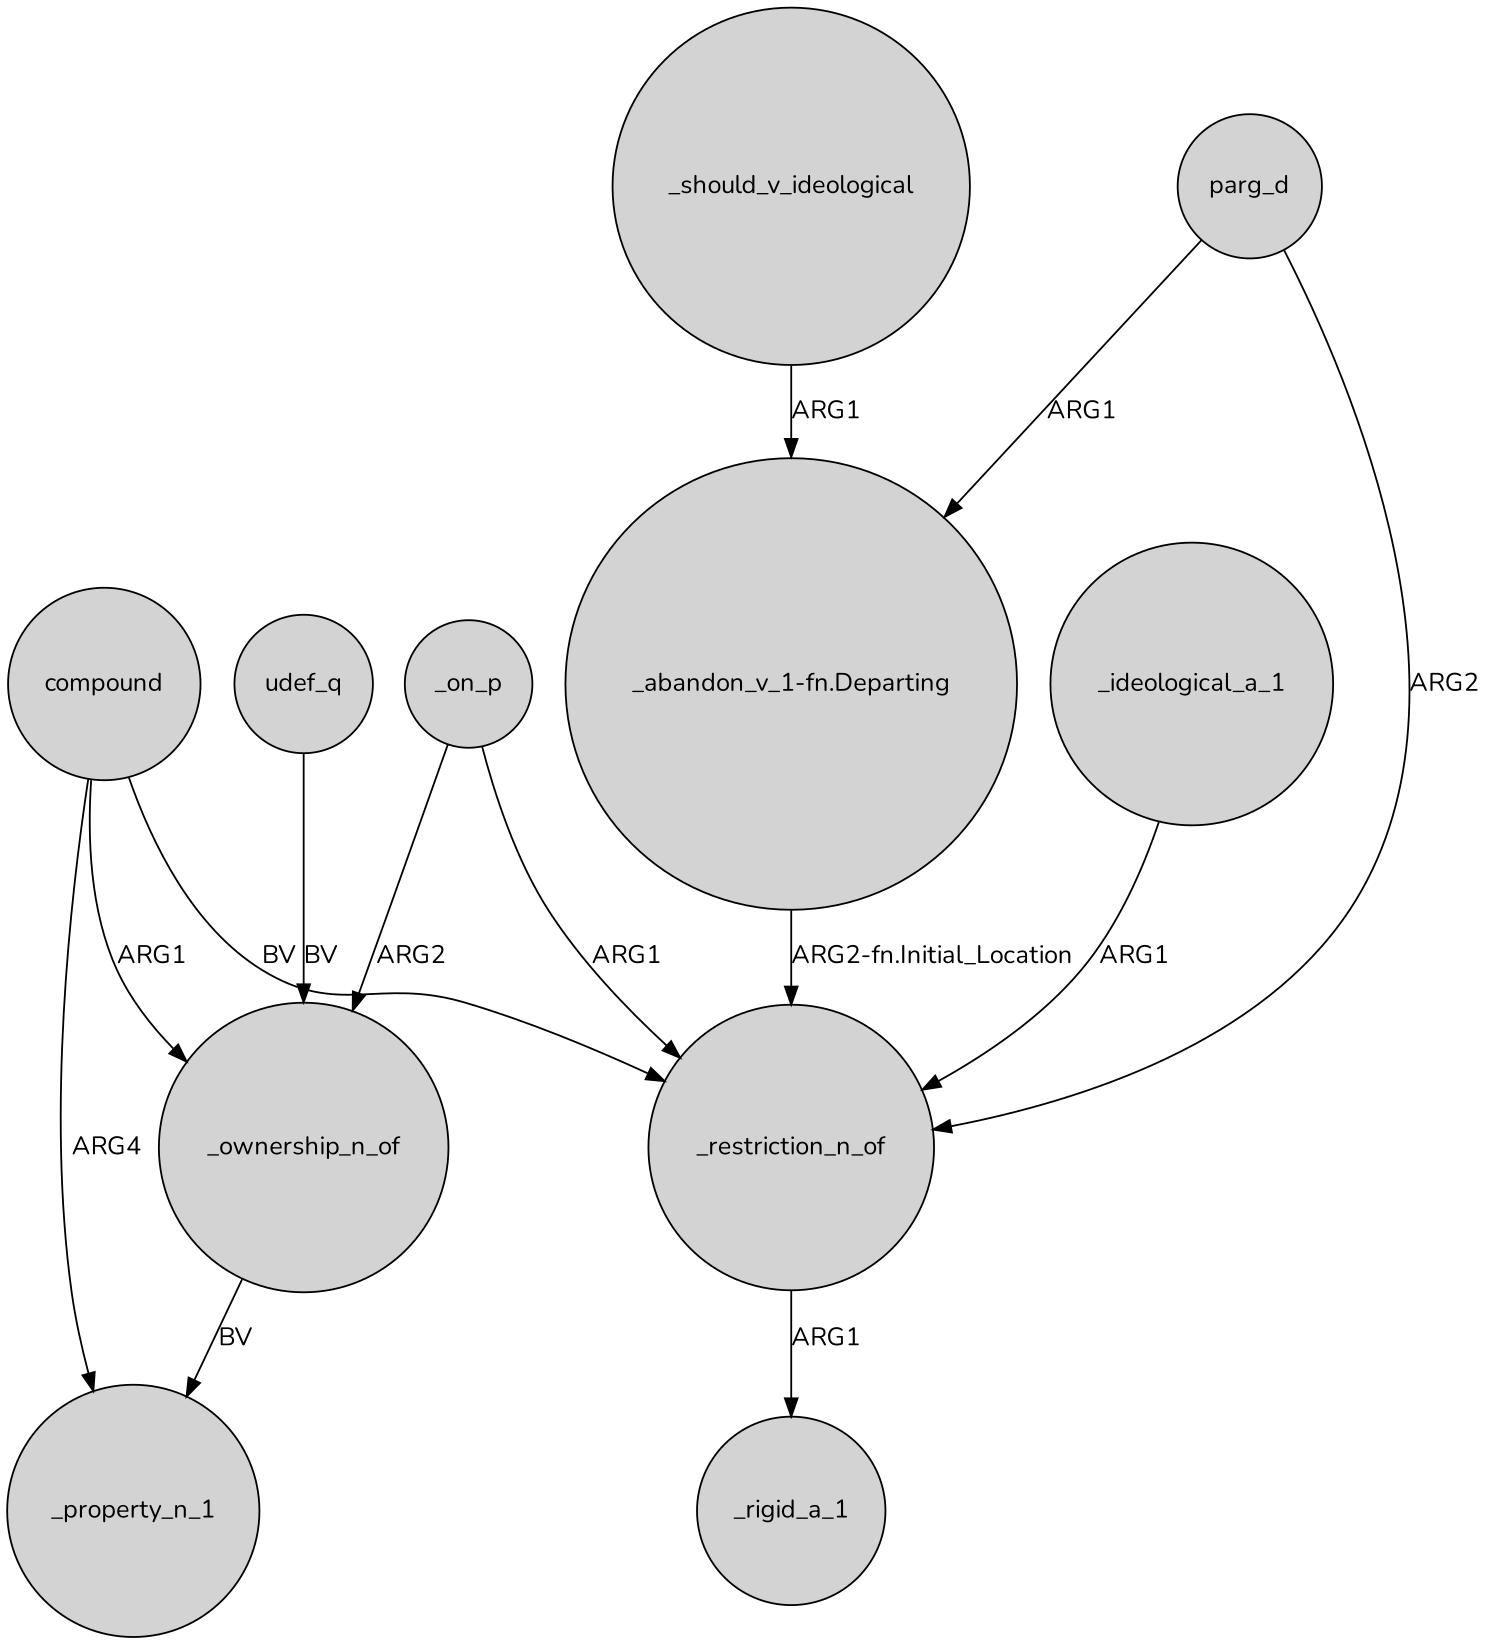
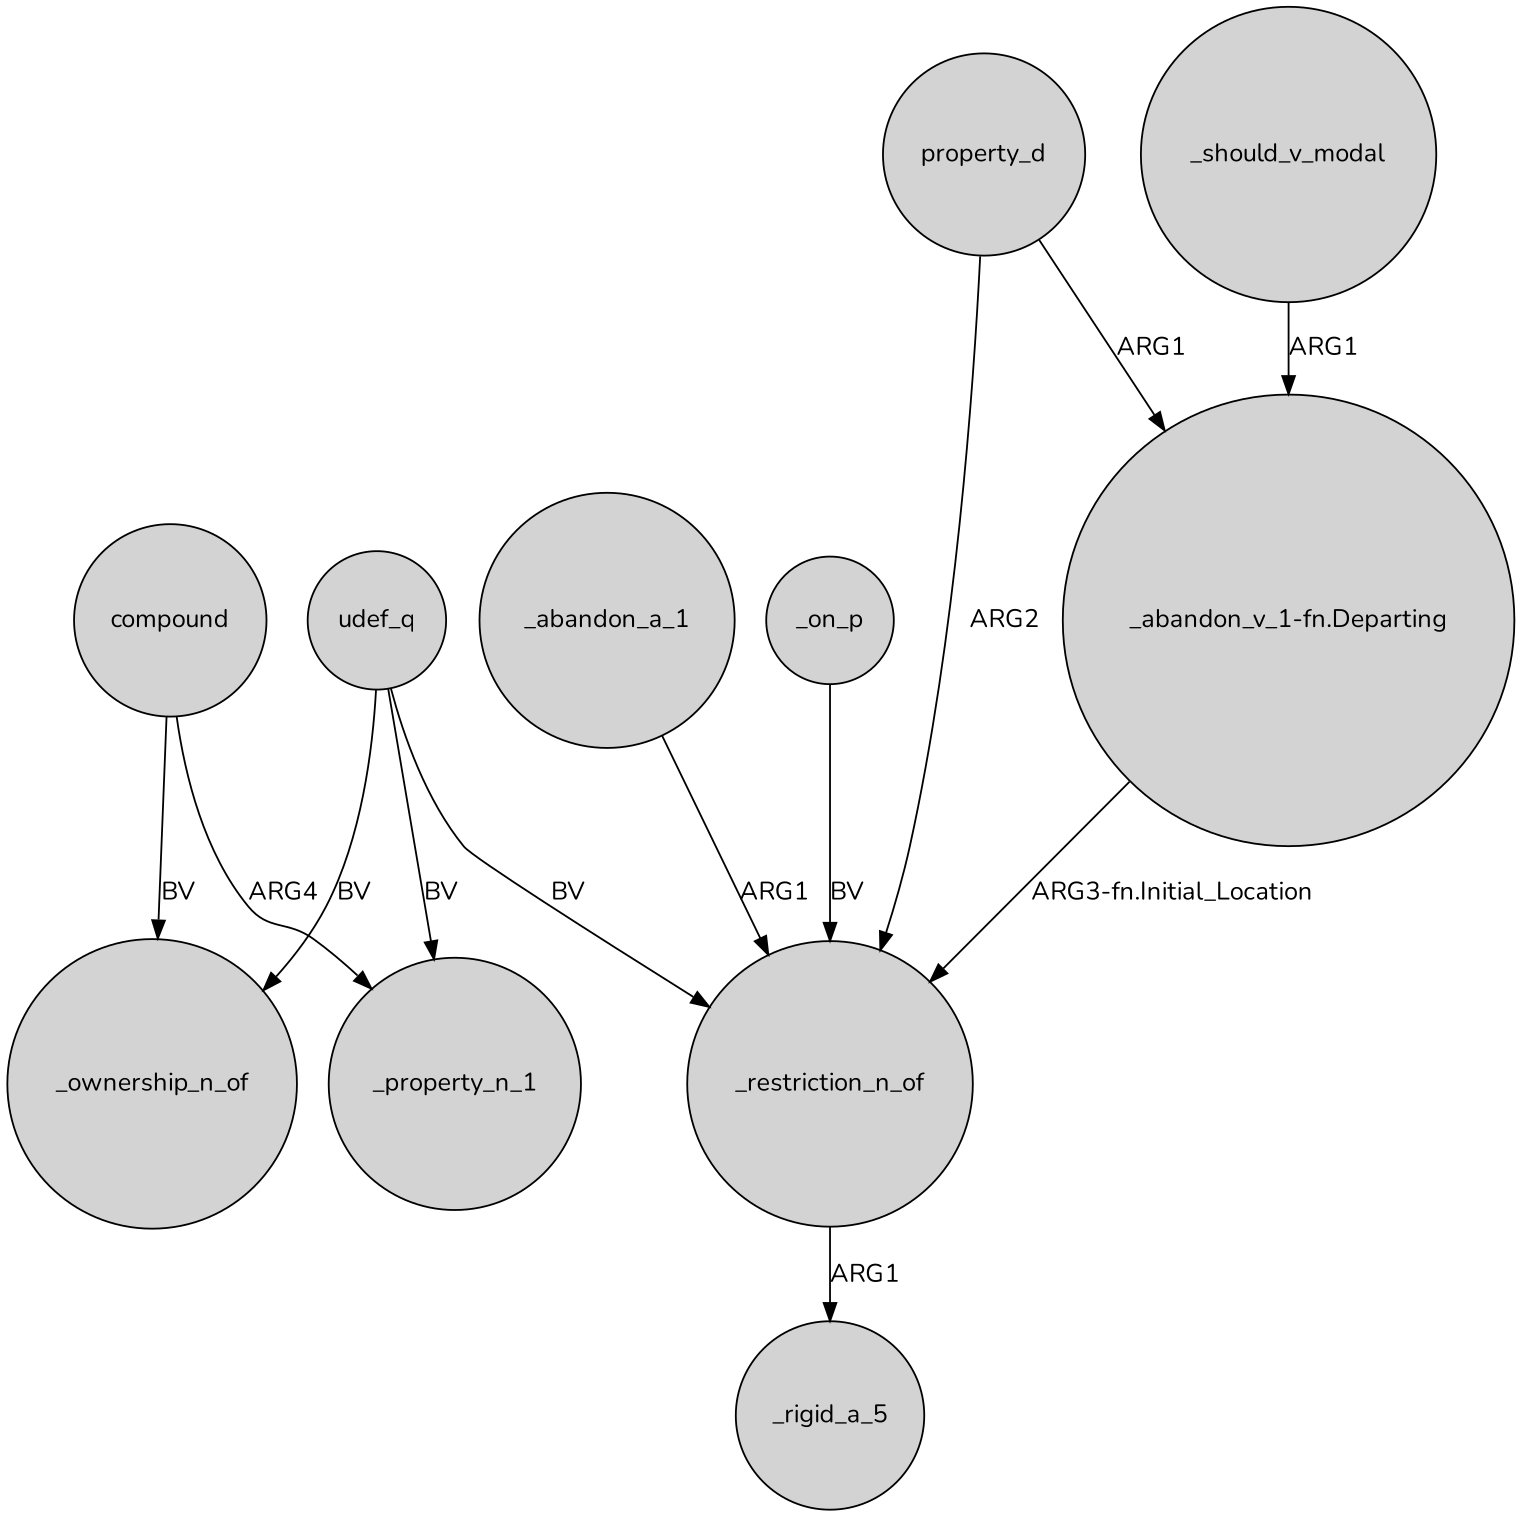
node "_should_v_ideological": label "_should_v_ideological" -> "_should_v_modal"
node "parg_d": label "parg_d" -> "property_d"
node "_ideological_a_1": label "_ideological_a_1" -> "_abandon_a_1"
edge "_on_p" -> "_ownership_n_of": removed, label "ARG2"
edge "compound" -> "_ownership_n_of": label "ARG1" -> "BV"
edge "_on_p" -> "_restriction_n_of": label "ARG1" -> "BV"
edge "_abandon_v_1-fn.Departing" -> "_restriction_n_of": label "ARG2-fn.Initial_Location" -> "ARG3-fn.Initial_Location"
edge "compound" -> "_restriction_n_of": now "udef_q" -> "_restriction_n_of"
edge "_ownership_n_of" -> "_property_n_1": now "udef_q" -> "_property_n_1"
node "_rigid_a_1": label "_rigid_a_1" -> "_rigid_a_5"
